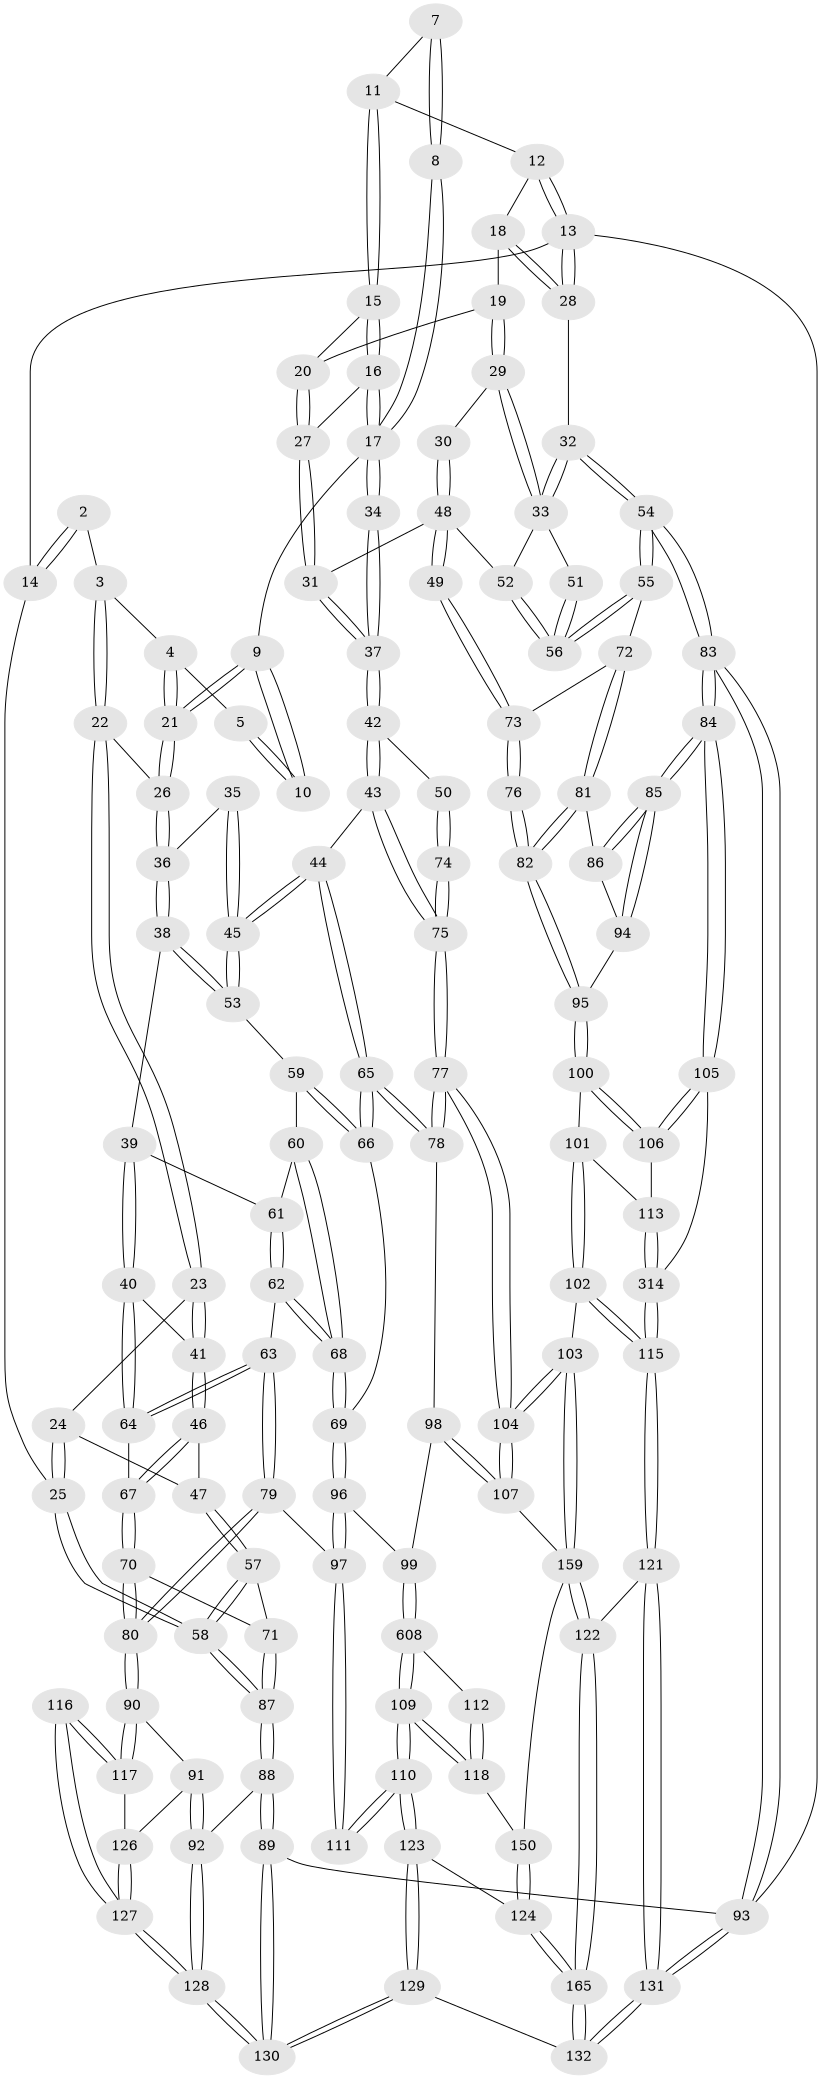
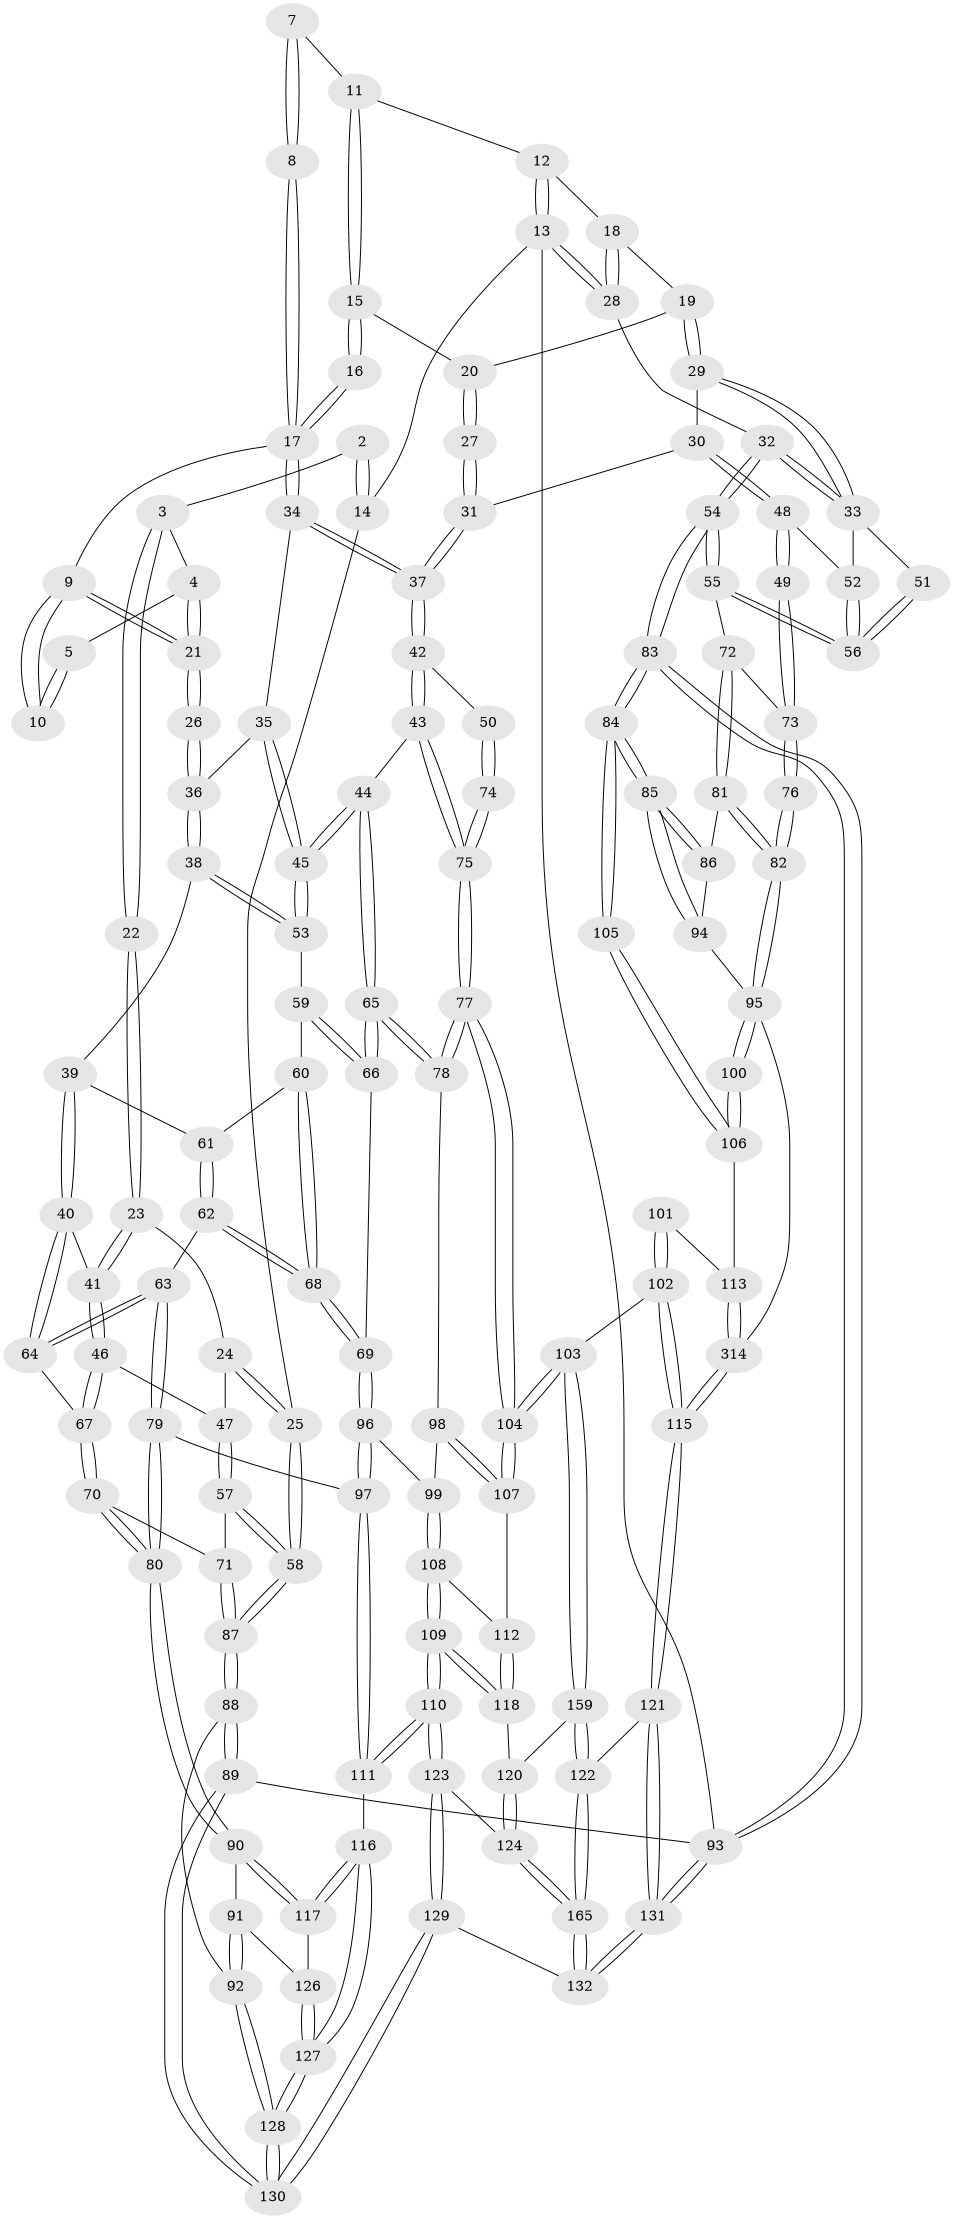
edge "16" -- "27": removed
edge "48" -- "31": now "30" -- "31"
edge "34" -- "35": added
edge "22" -- "26": removed
edge "100" -- "101": removed
edge "105" -- "314": now "95" -- "314"
edge "107" -- "159": now "107" -- "112"
node "608": label "608" -> "108"
edge "111" -- "116": added
node "150": label "150" -> "120"
